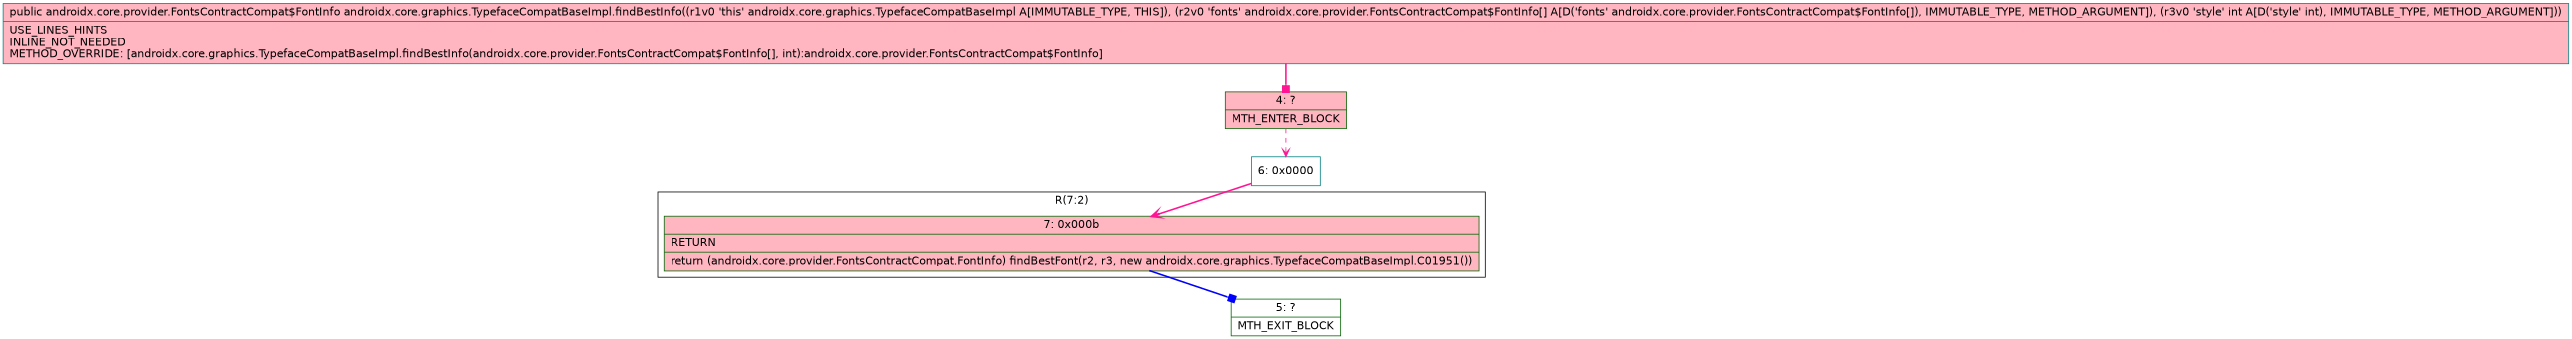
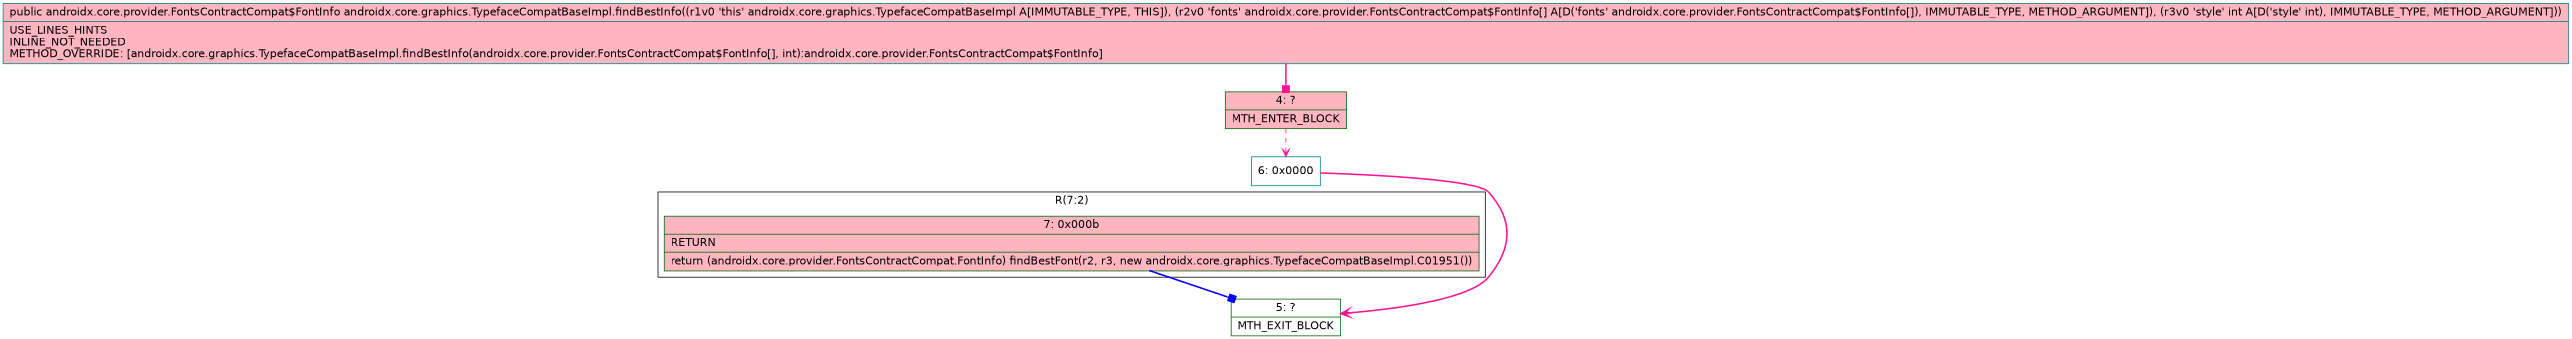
edge "6: 0x0000" -> "7: 0x000b": now "6: 0x0000" -> "5: ?"
